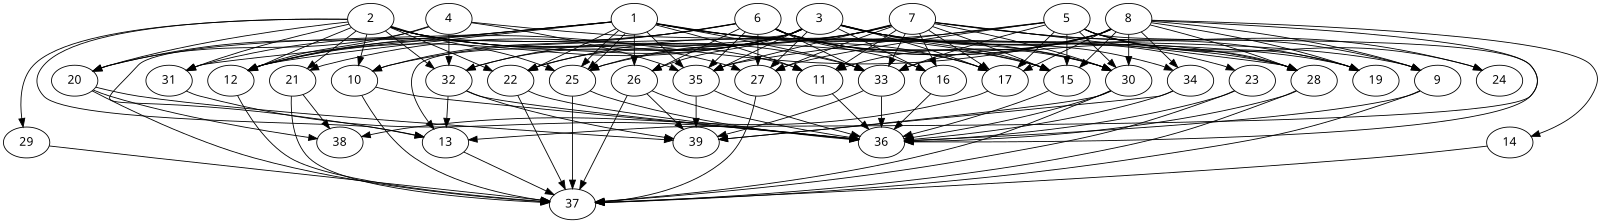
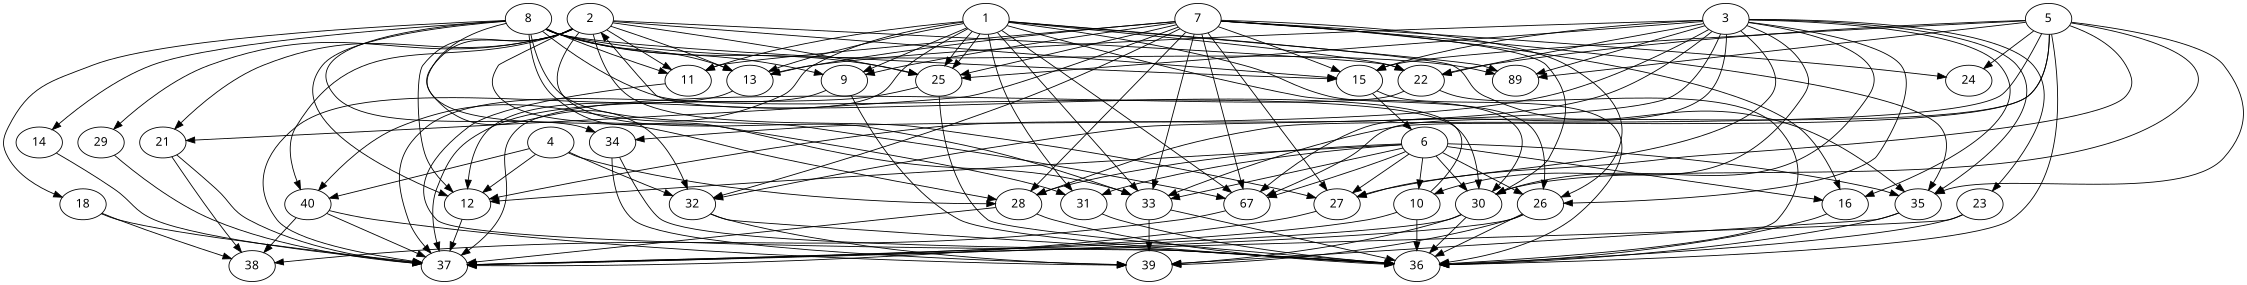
edge "4" -> "35": removed
edge "7" -> "26": added
edge "2" -> "10": reversed
edge "3" -> "25": added
edge "6" -> "15": reversed
node "20": label "20" -> "40"
node "17": label "17" -> "67"
node "19": label "19" -> "89"
edge "32" -> "13": now "7" -> "13"
node "18": added
